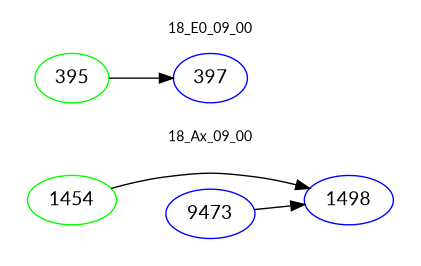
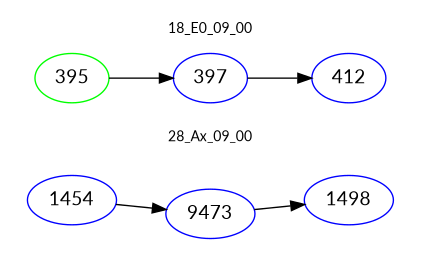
node "412": added
cluster "18_Ax_09_00": label "18_Ax_09_00" -> "28_Ax_09_00"
edge "1454" -> "1498": now "1454" -> "9473"
node "1454": color green -> blue
